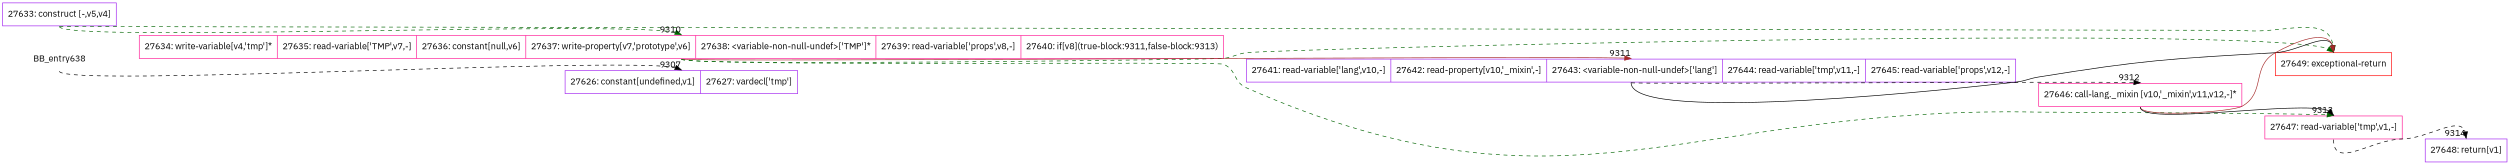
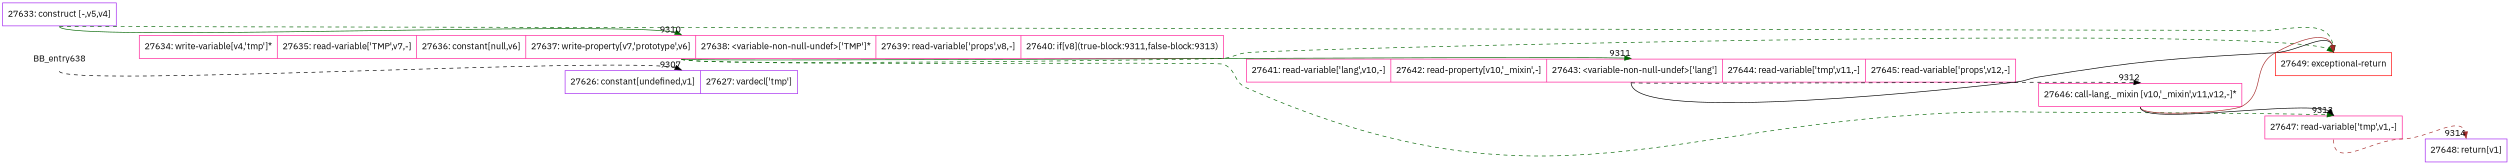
edge "27633: construct [-,v5,v4]" -> "27634: write-variable[v4,'tmp']*": style dashed -> solid
edge "27634: write-variable[v4,'tmp']*" -> "27641: read-variable['lang',v10,-]": color brown -> darkgreen
node "27641: read-variable['lang',v10,-]": color purple -> deeppink
edge "27647: read-variable['tmp',v1,-]" -> "27648: return[v1]": color black -> brown
